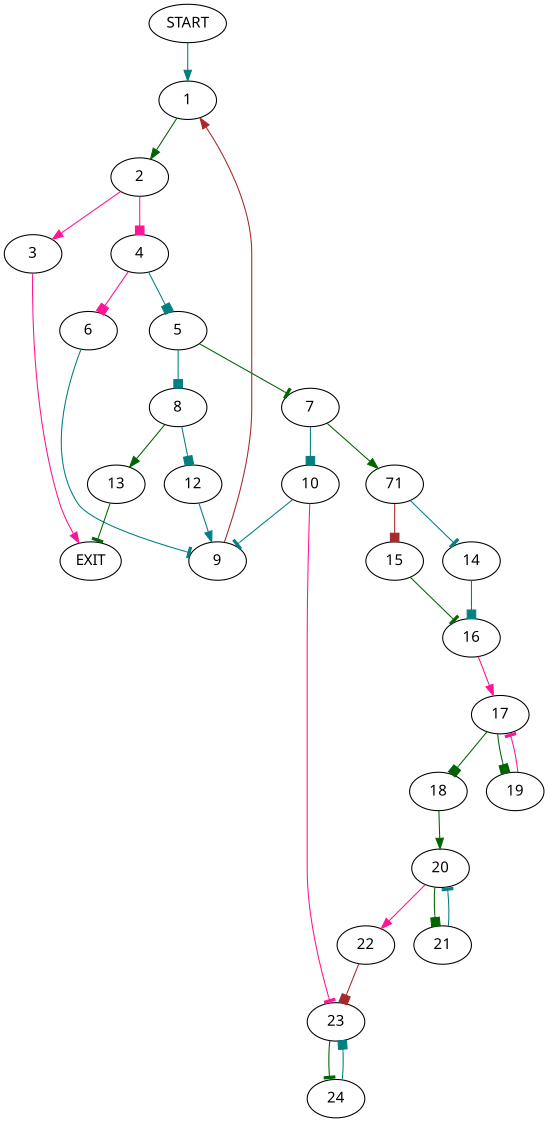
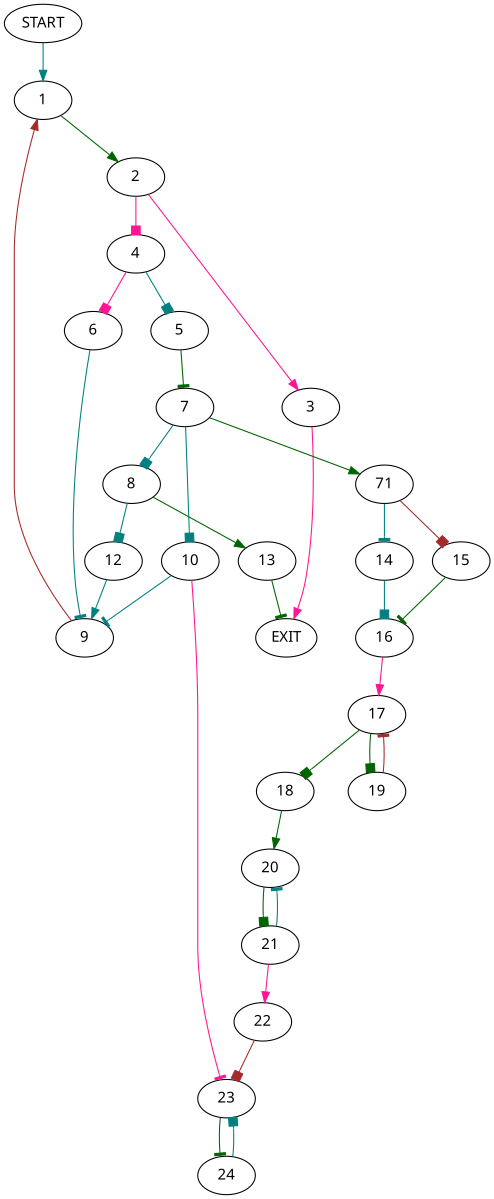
edge "5" -> "8": now "7" -> "8"
edge "19" -> "17": color deeppink -> brown
edge "20" -> "22": now "21" -> "22"
